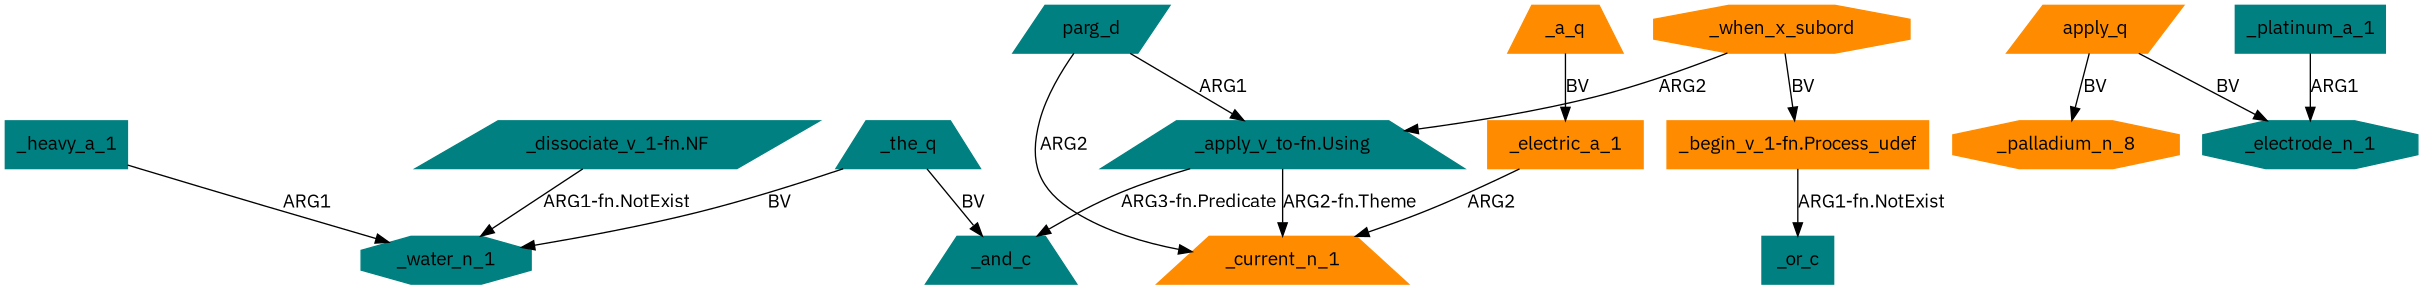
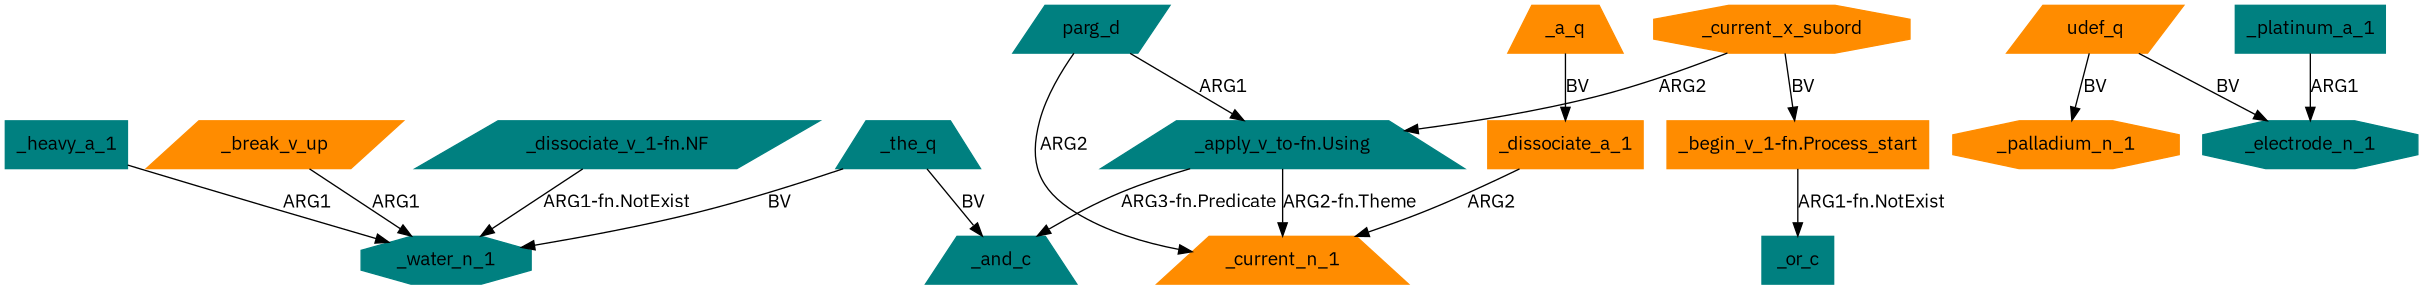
node "_when_x_subord": label "_when_x_subord" -> "_current_x_subord"
node "apply_q": label "apply_q" -> "udef_q"
node "_break_v_up": added
node "_electric_a_1": label "_electric_a_1" -> "_dissociate_a_1"
node "_begin_v_1-fn.Process_udef": label "_begin_v_1-fn.Process_udef" -> "_begin_v_1-fn.Process_start"
node "_palladium_n_8": label "_palladium_n_8" -> "_palladium_n_1"
